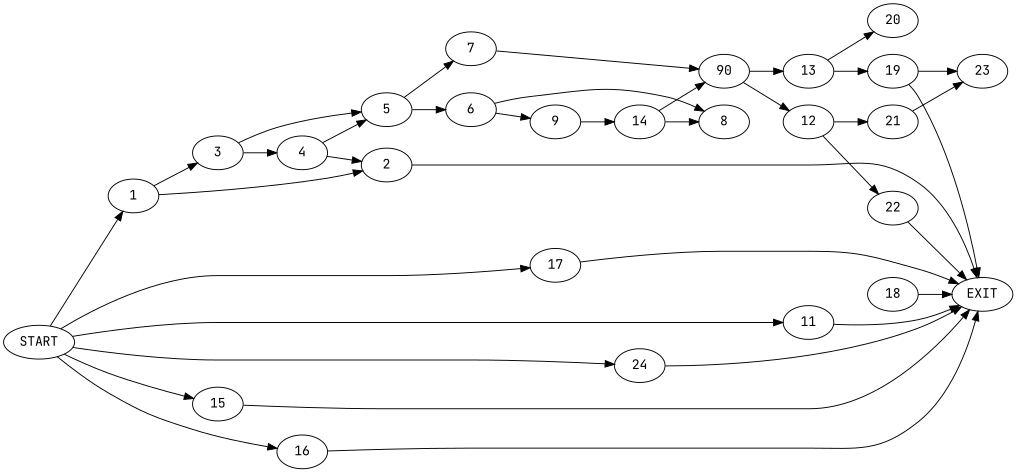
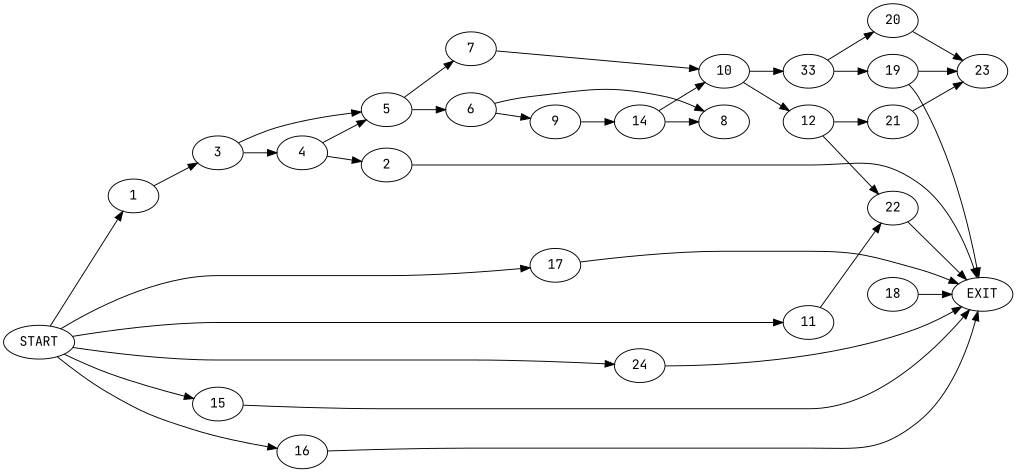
edge "20" -> "23": added
node "90": label "90" -> "10"
node "13": label "13" -> "33"
edge "1" -> "2": removed
edge "11" -> "EXIT": now "11" -> "22"
